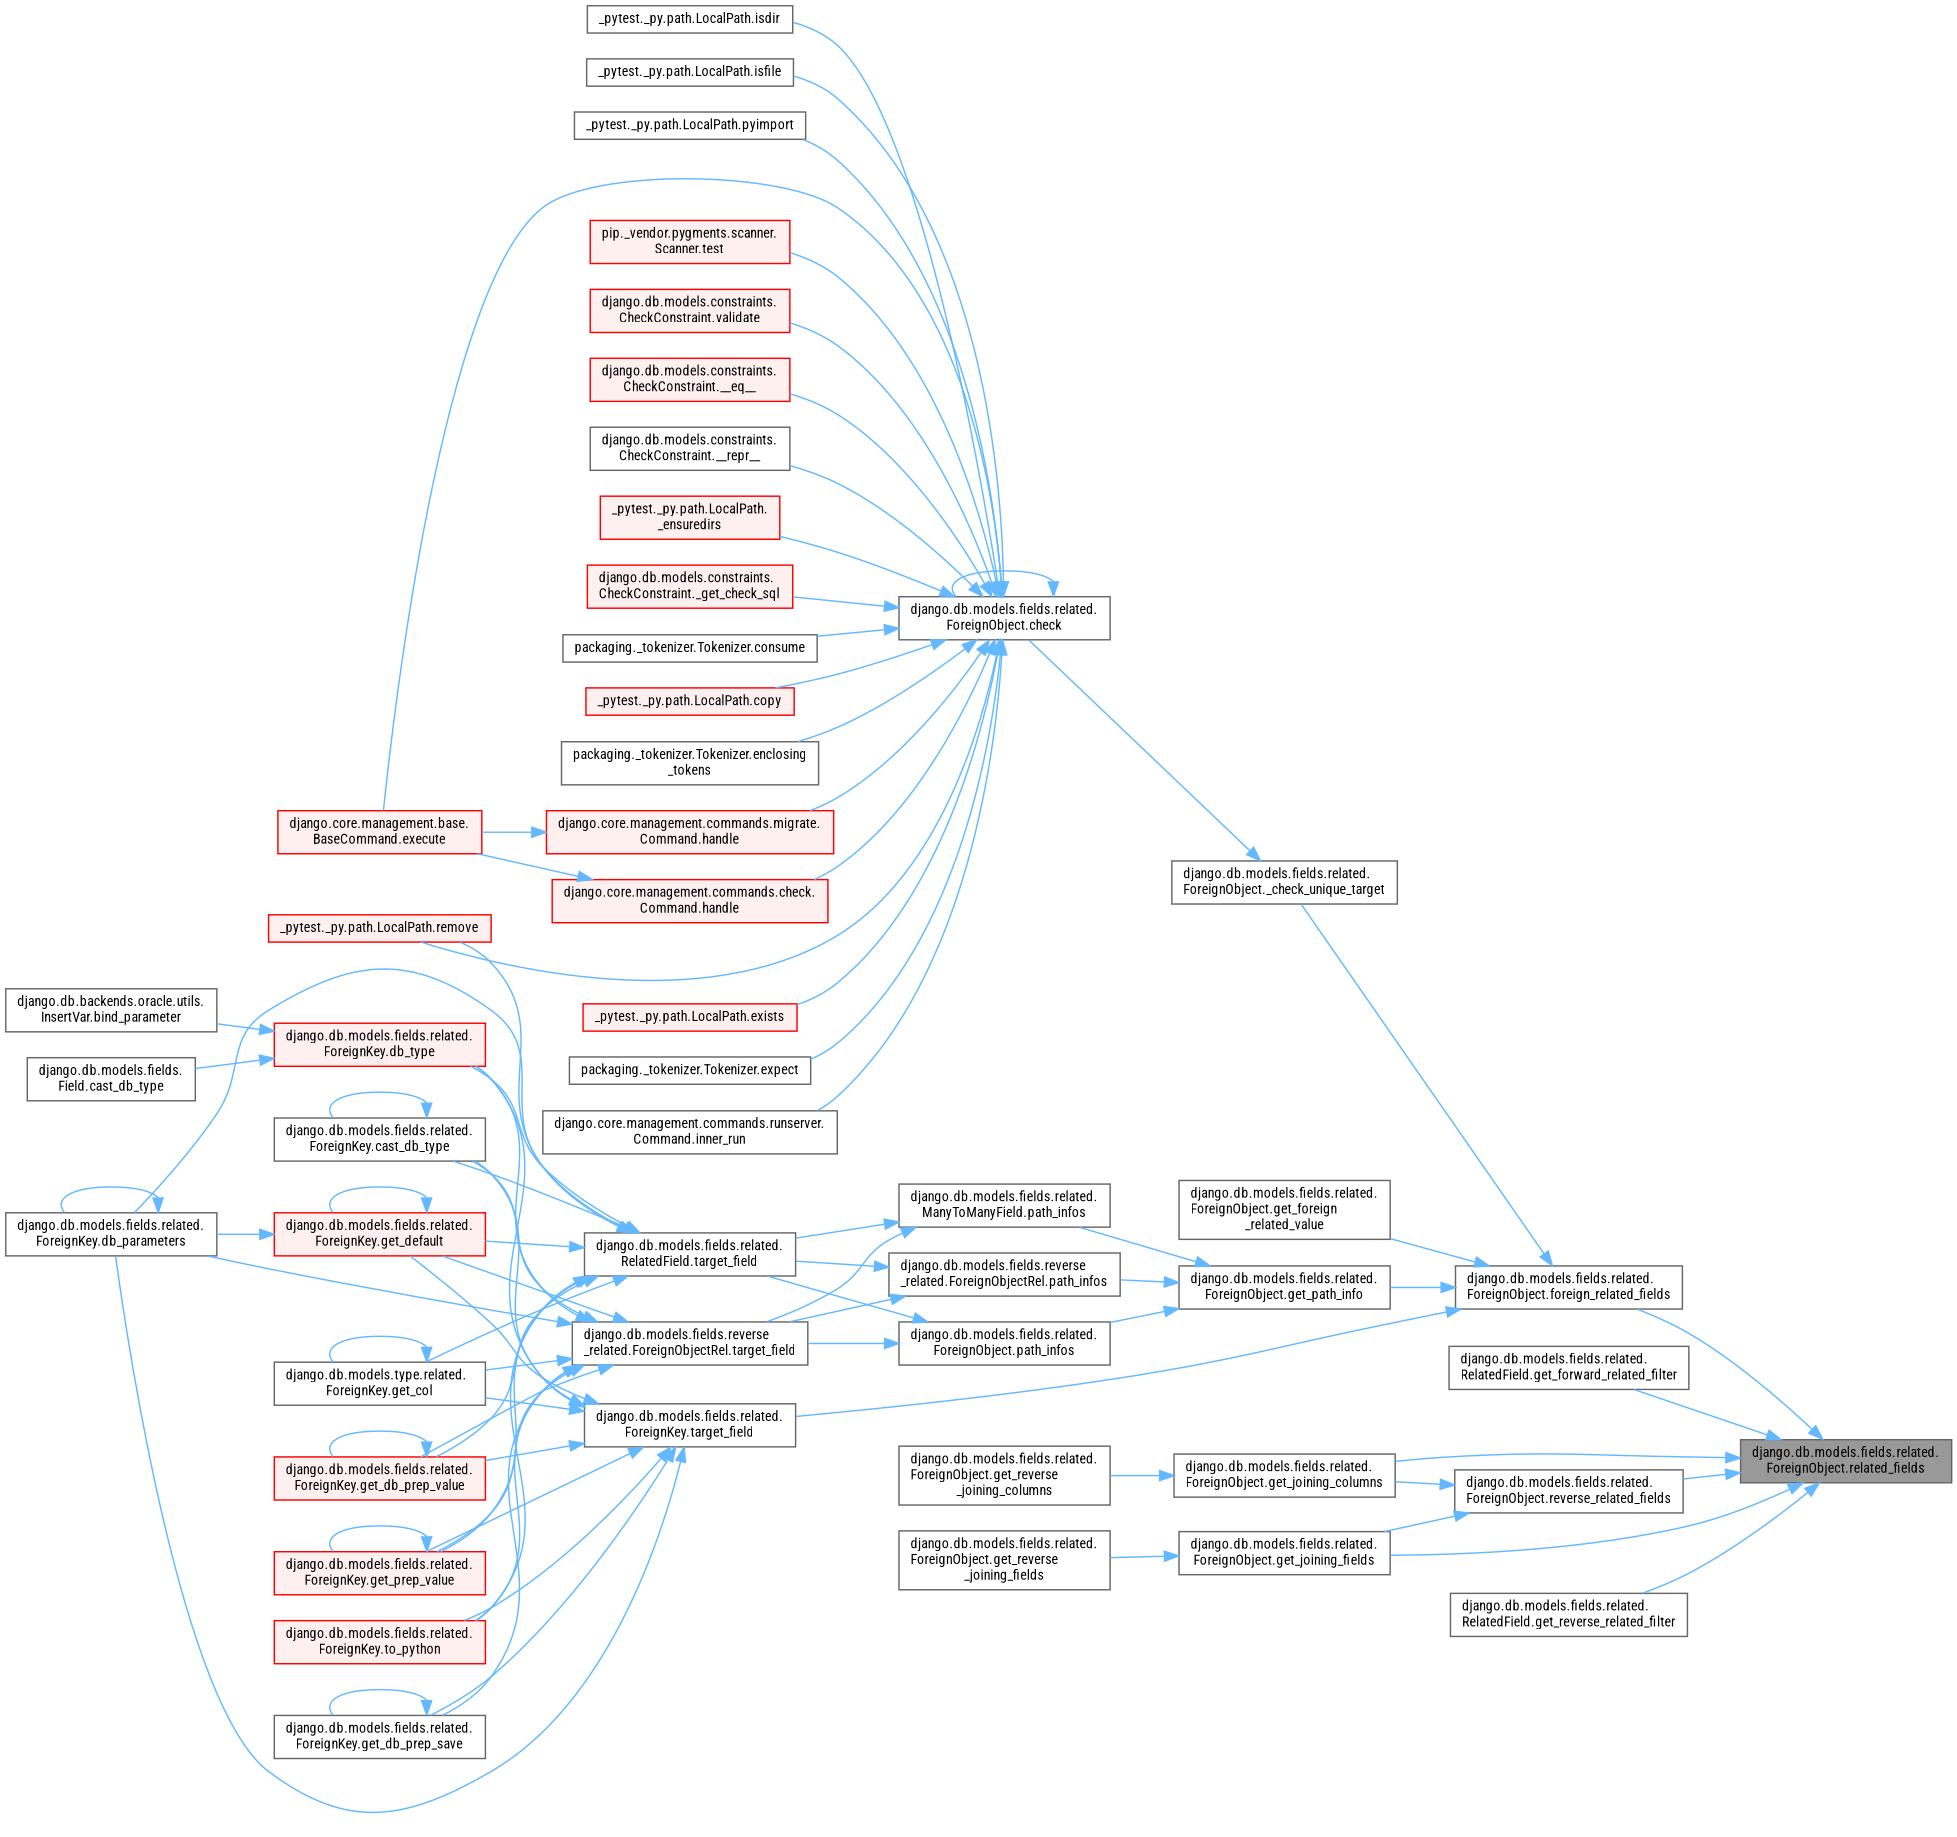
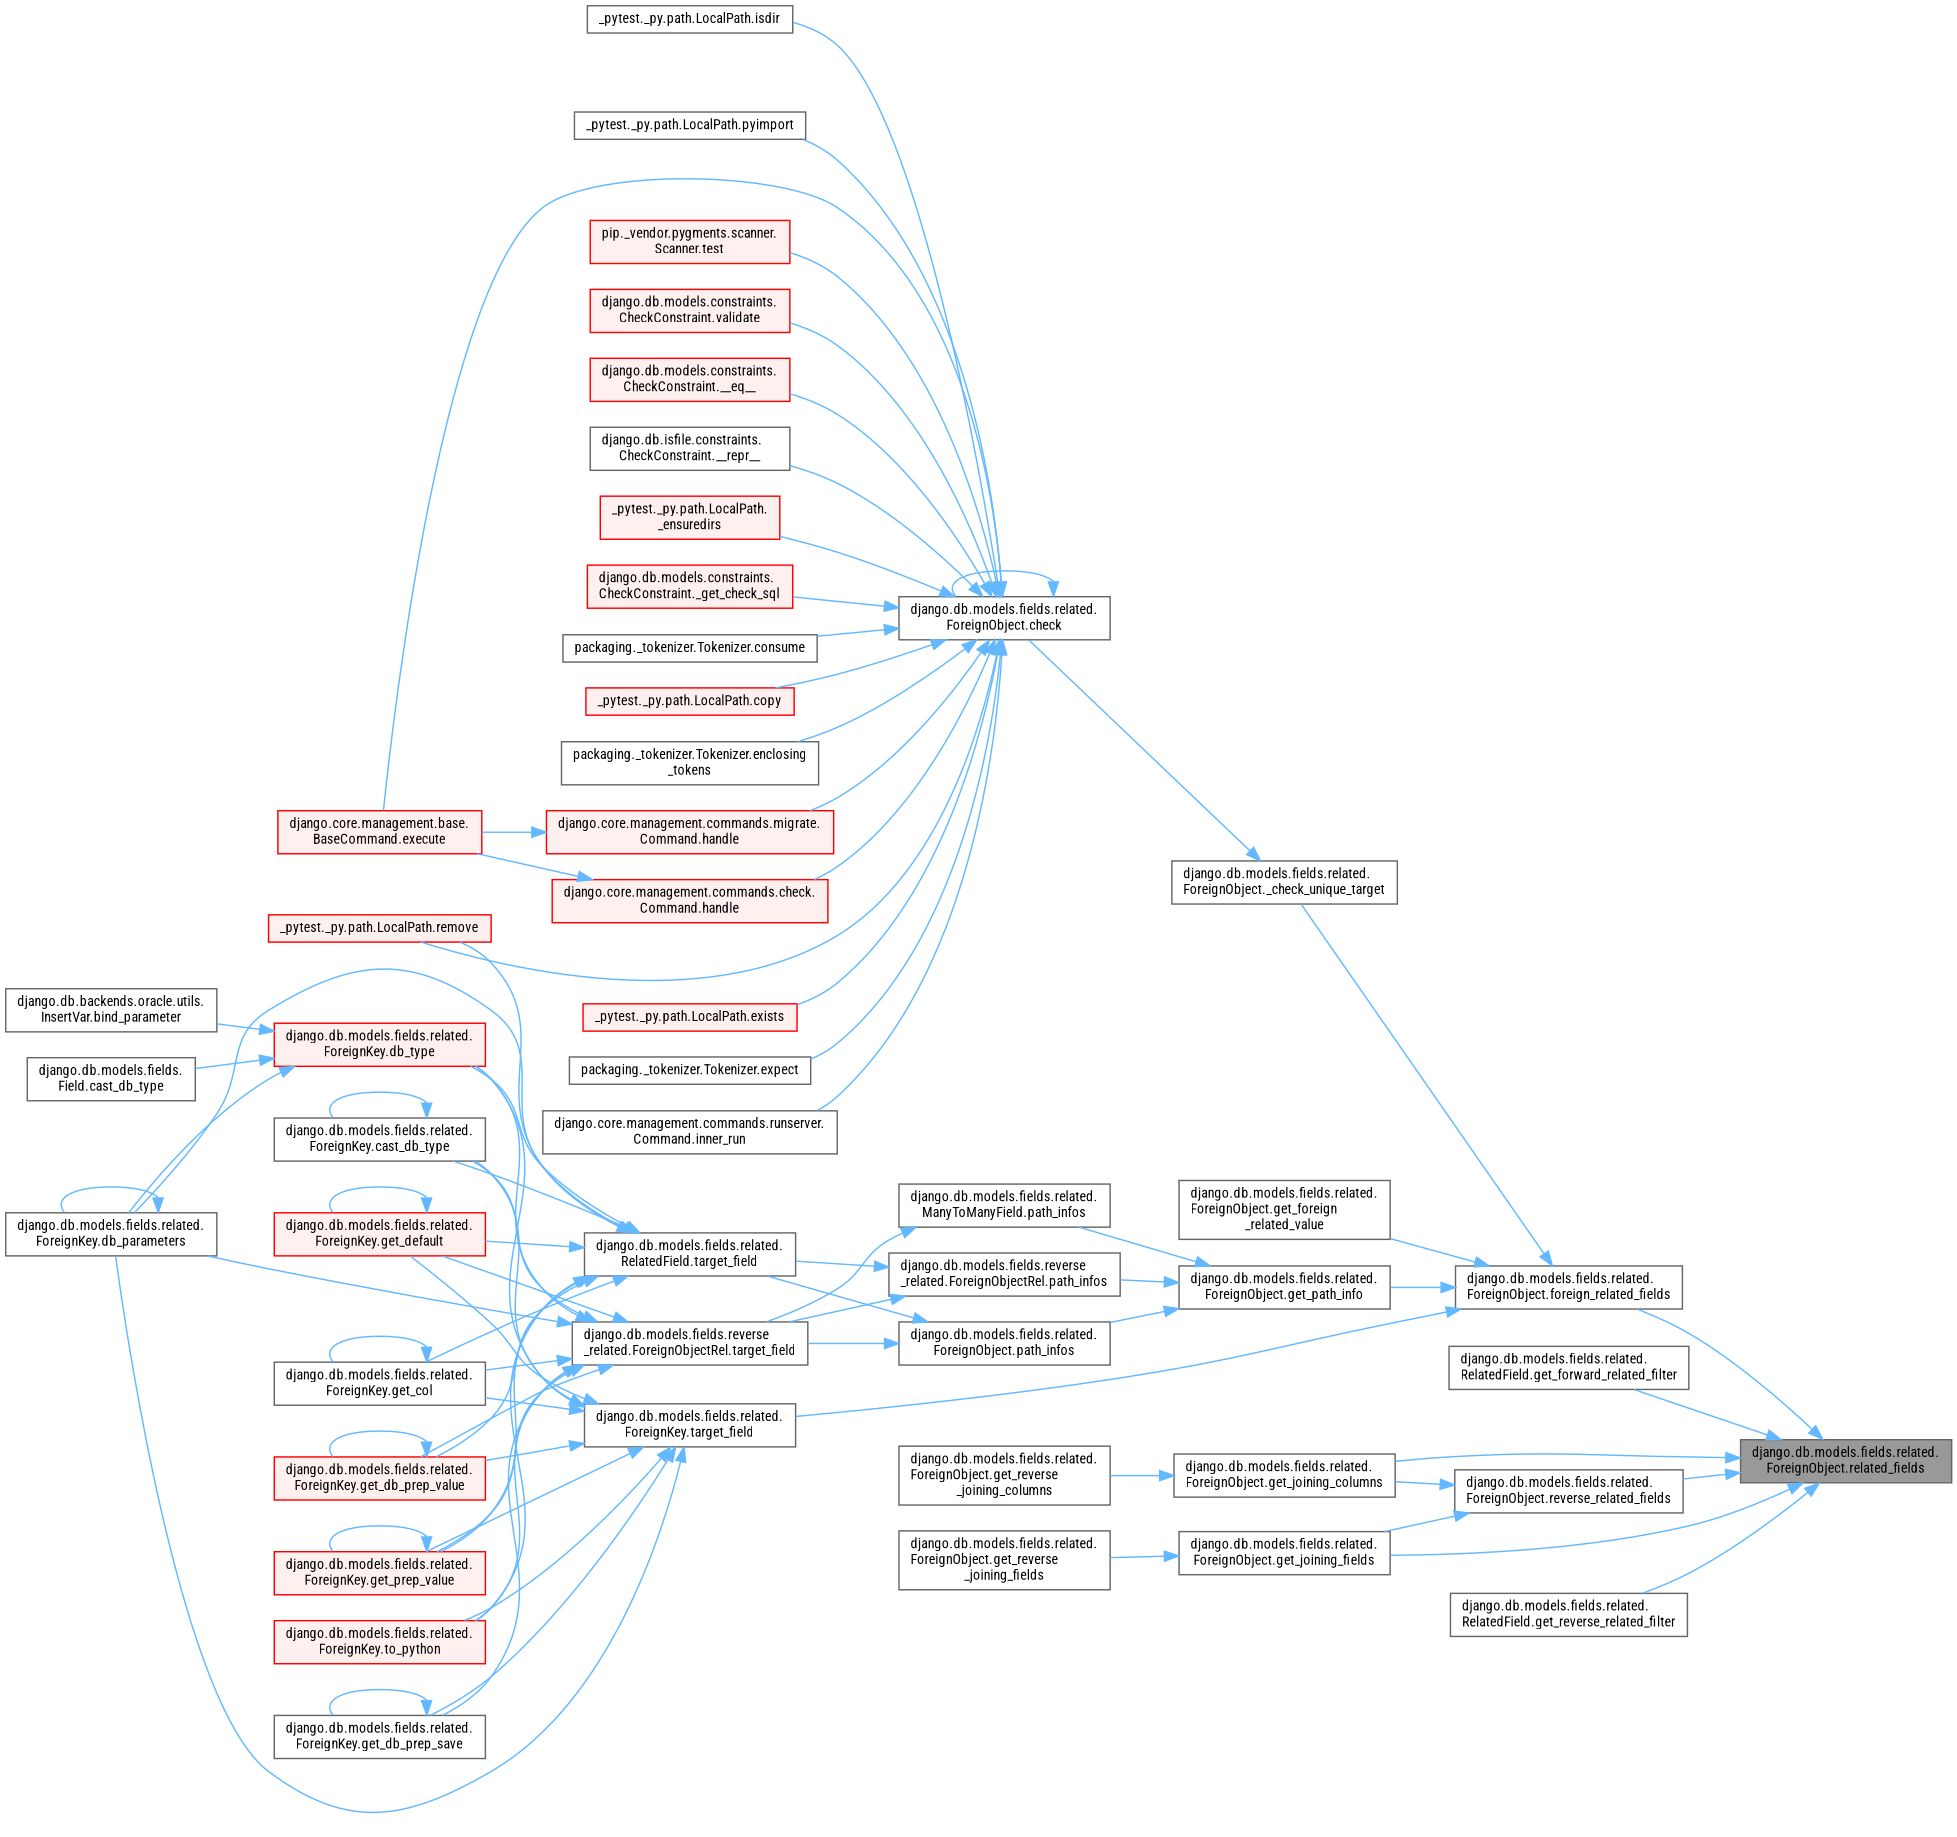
node "_pytest._py.path.LocalPath.isfile": removed
node "django.db.models.constraints. CheckConstraint.__repr__": label "django.db.models.constraints. CheckConstraint.__repr__" -> "django.db.isfile.constraints. CheckConstraint.__repr__"
edge "django.db.models.fields.related. RelatedField.target_field" -> "django.db.models.fields.related. ManyToManyField.path_infos": removed
edge "django.db.models.fields.related. ForeignKey.db_parameters" -> "django.db.models.fields.related. ForeignKey.get_default": now "django.db.models.fields.related. ForeignKey.db_parameters" -> "django.db.models.fields.related. ForeignKey.db_type"
node "django.db.models.type.related. ForeignKey.get_col": label "django.db.models.type.related. ForeignKey.get_col" -> "django.db.models.fields.related. ForeignKey.get_col"
